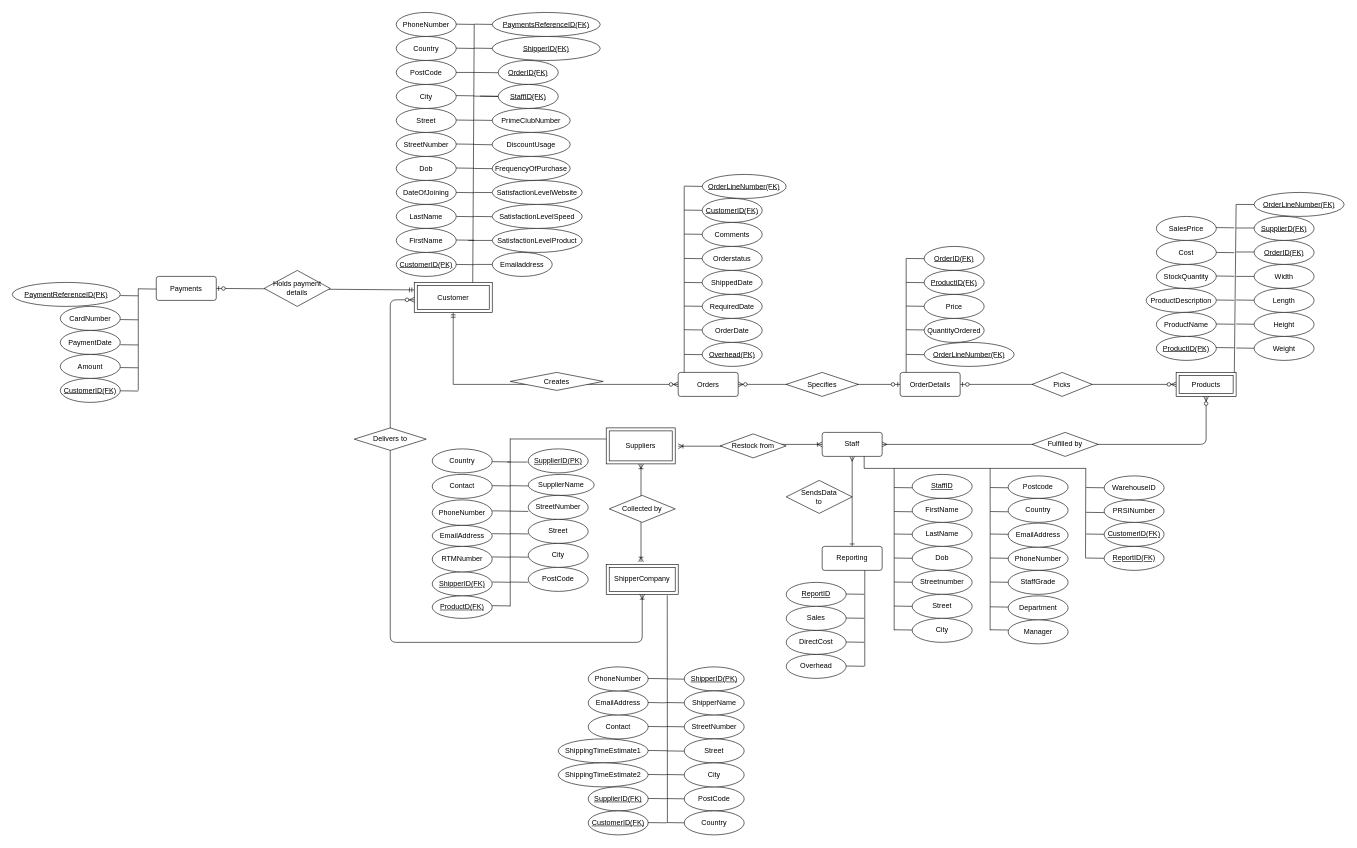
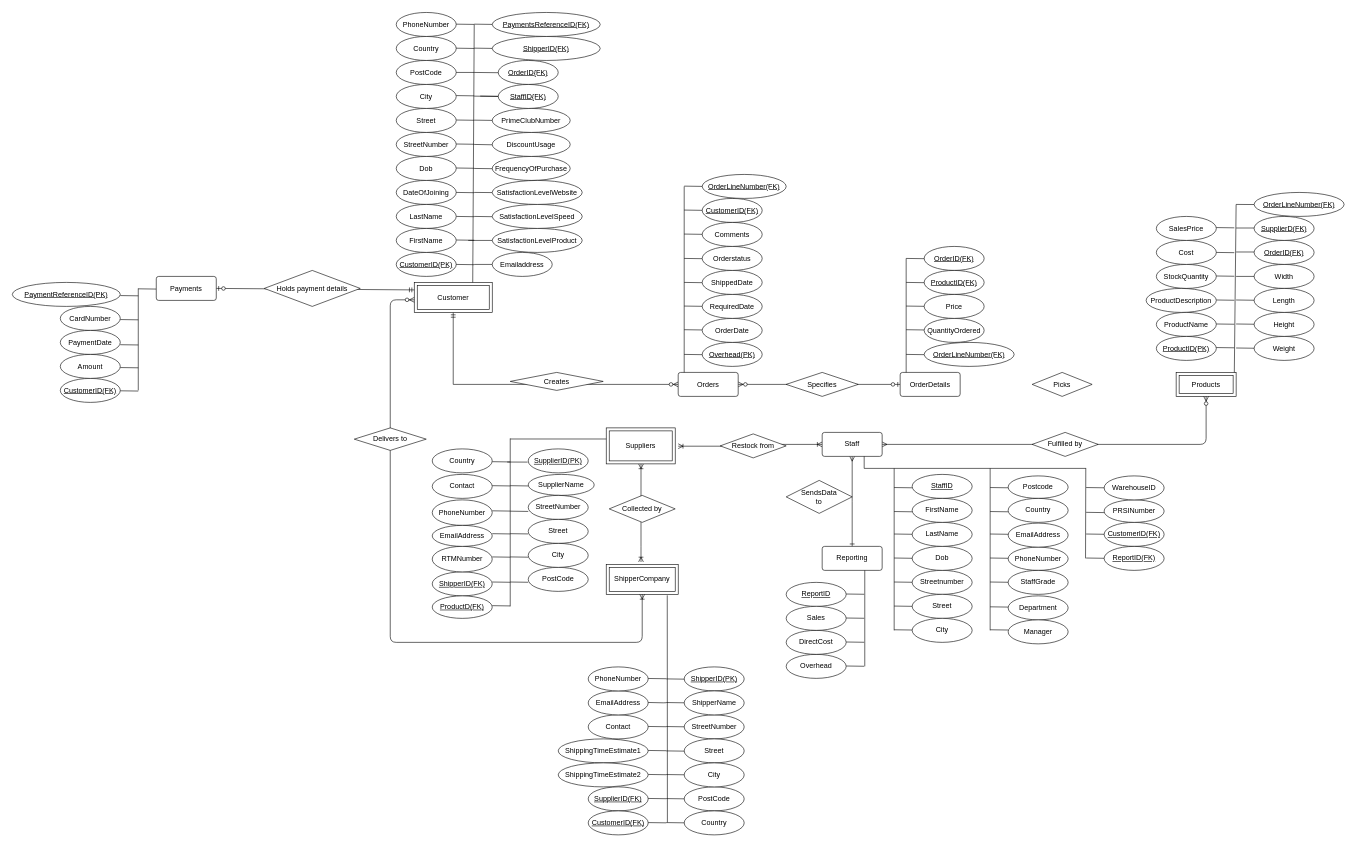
node "Holds payment details": size 66x36 -> 96x36
edge "OrderDetails" -- "Products": removed
